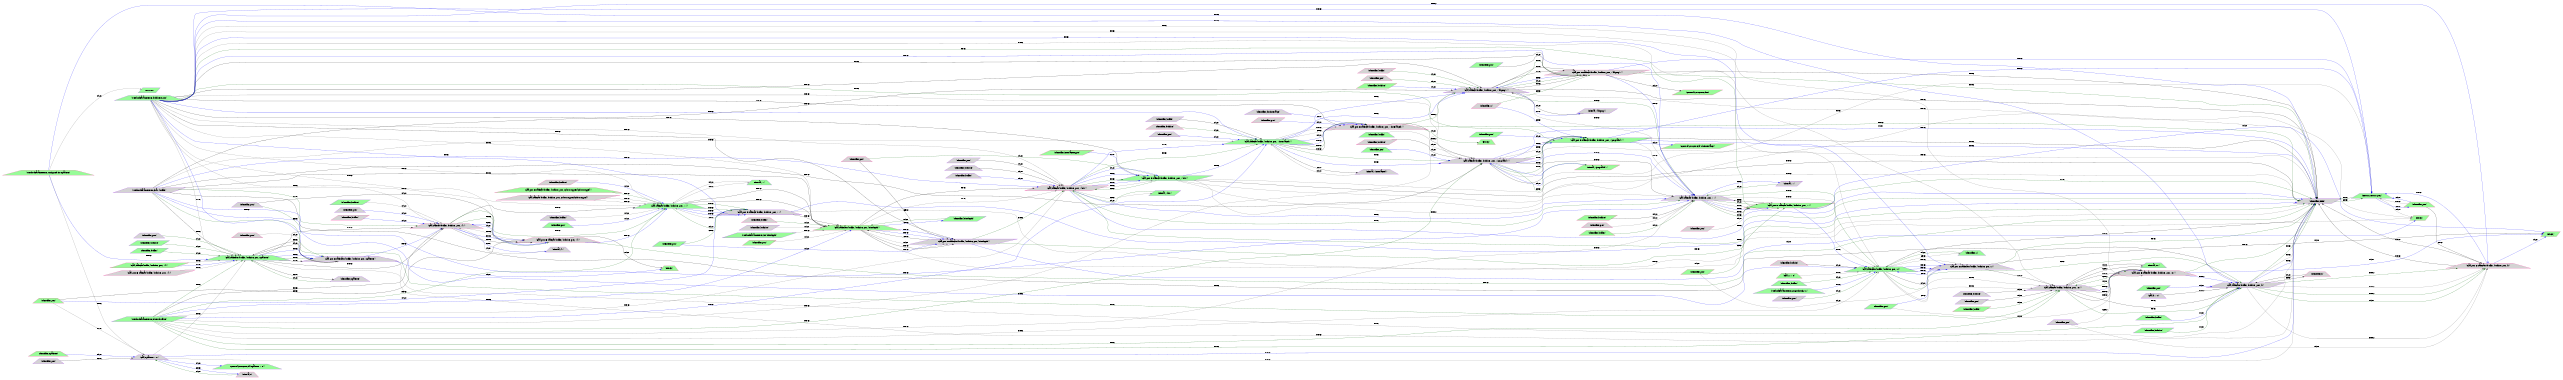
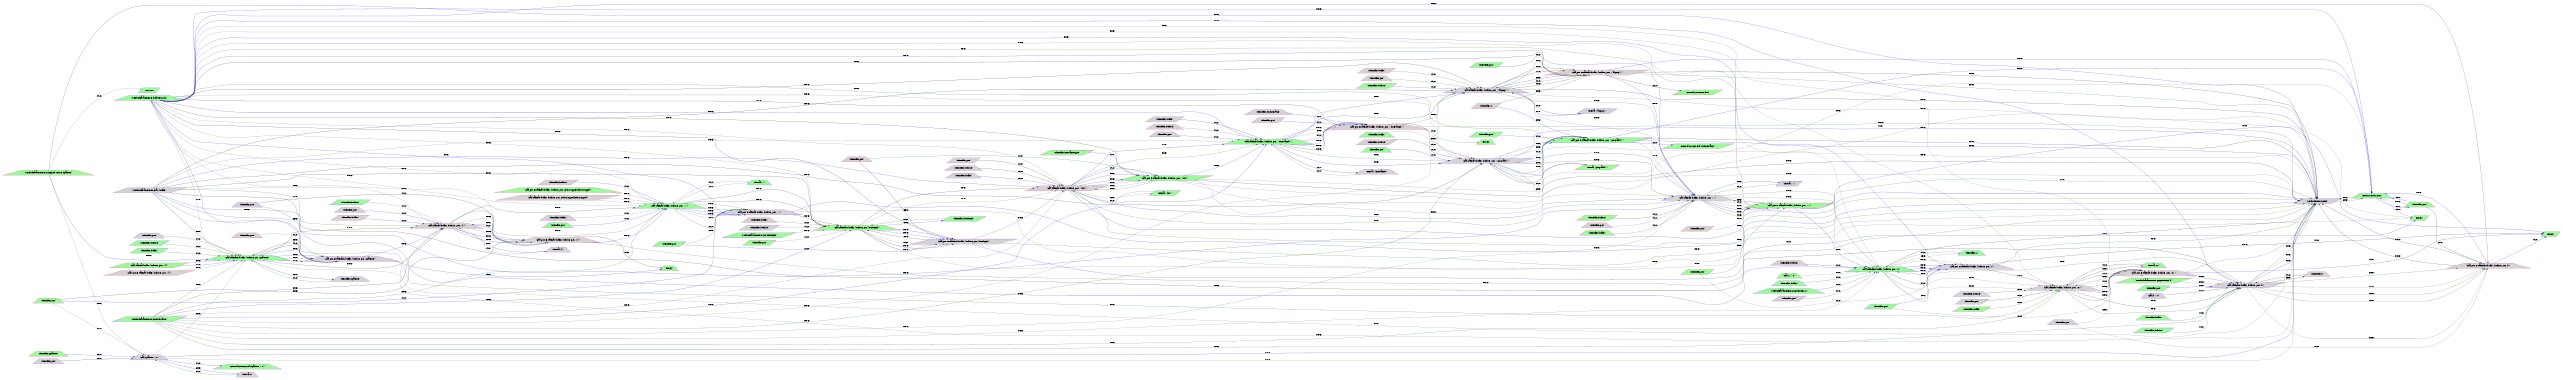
node "(MethodParameterIn,unsigned int npalette)": label "(MethodParameterIn,unsigned int npalette)" -> "(MethodParameterIn,unsigned return npalette)"
node "(Identifier,RET)": label "(Identifier,RET)" -> "(MethodReturn,RET)"
node "(MethodParameterIn,png_uint_32 h)": added
